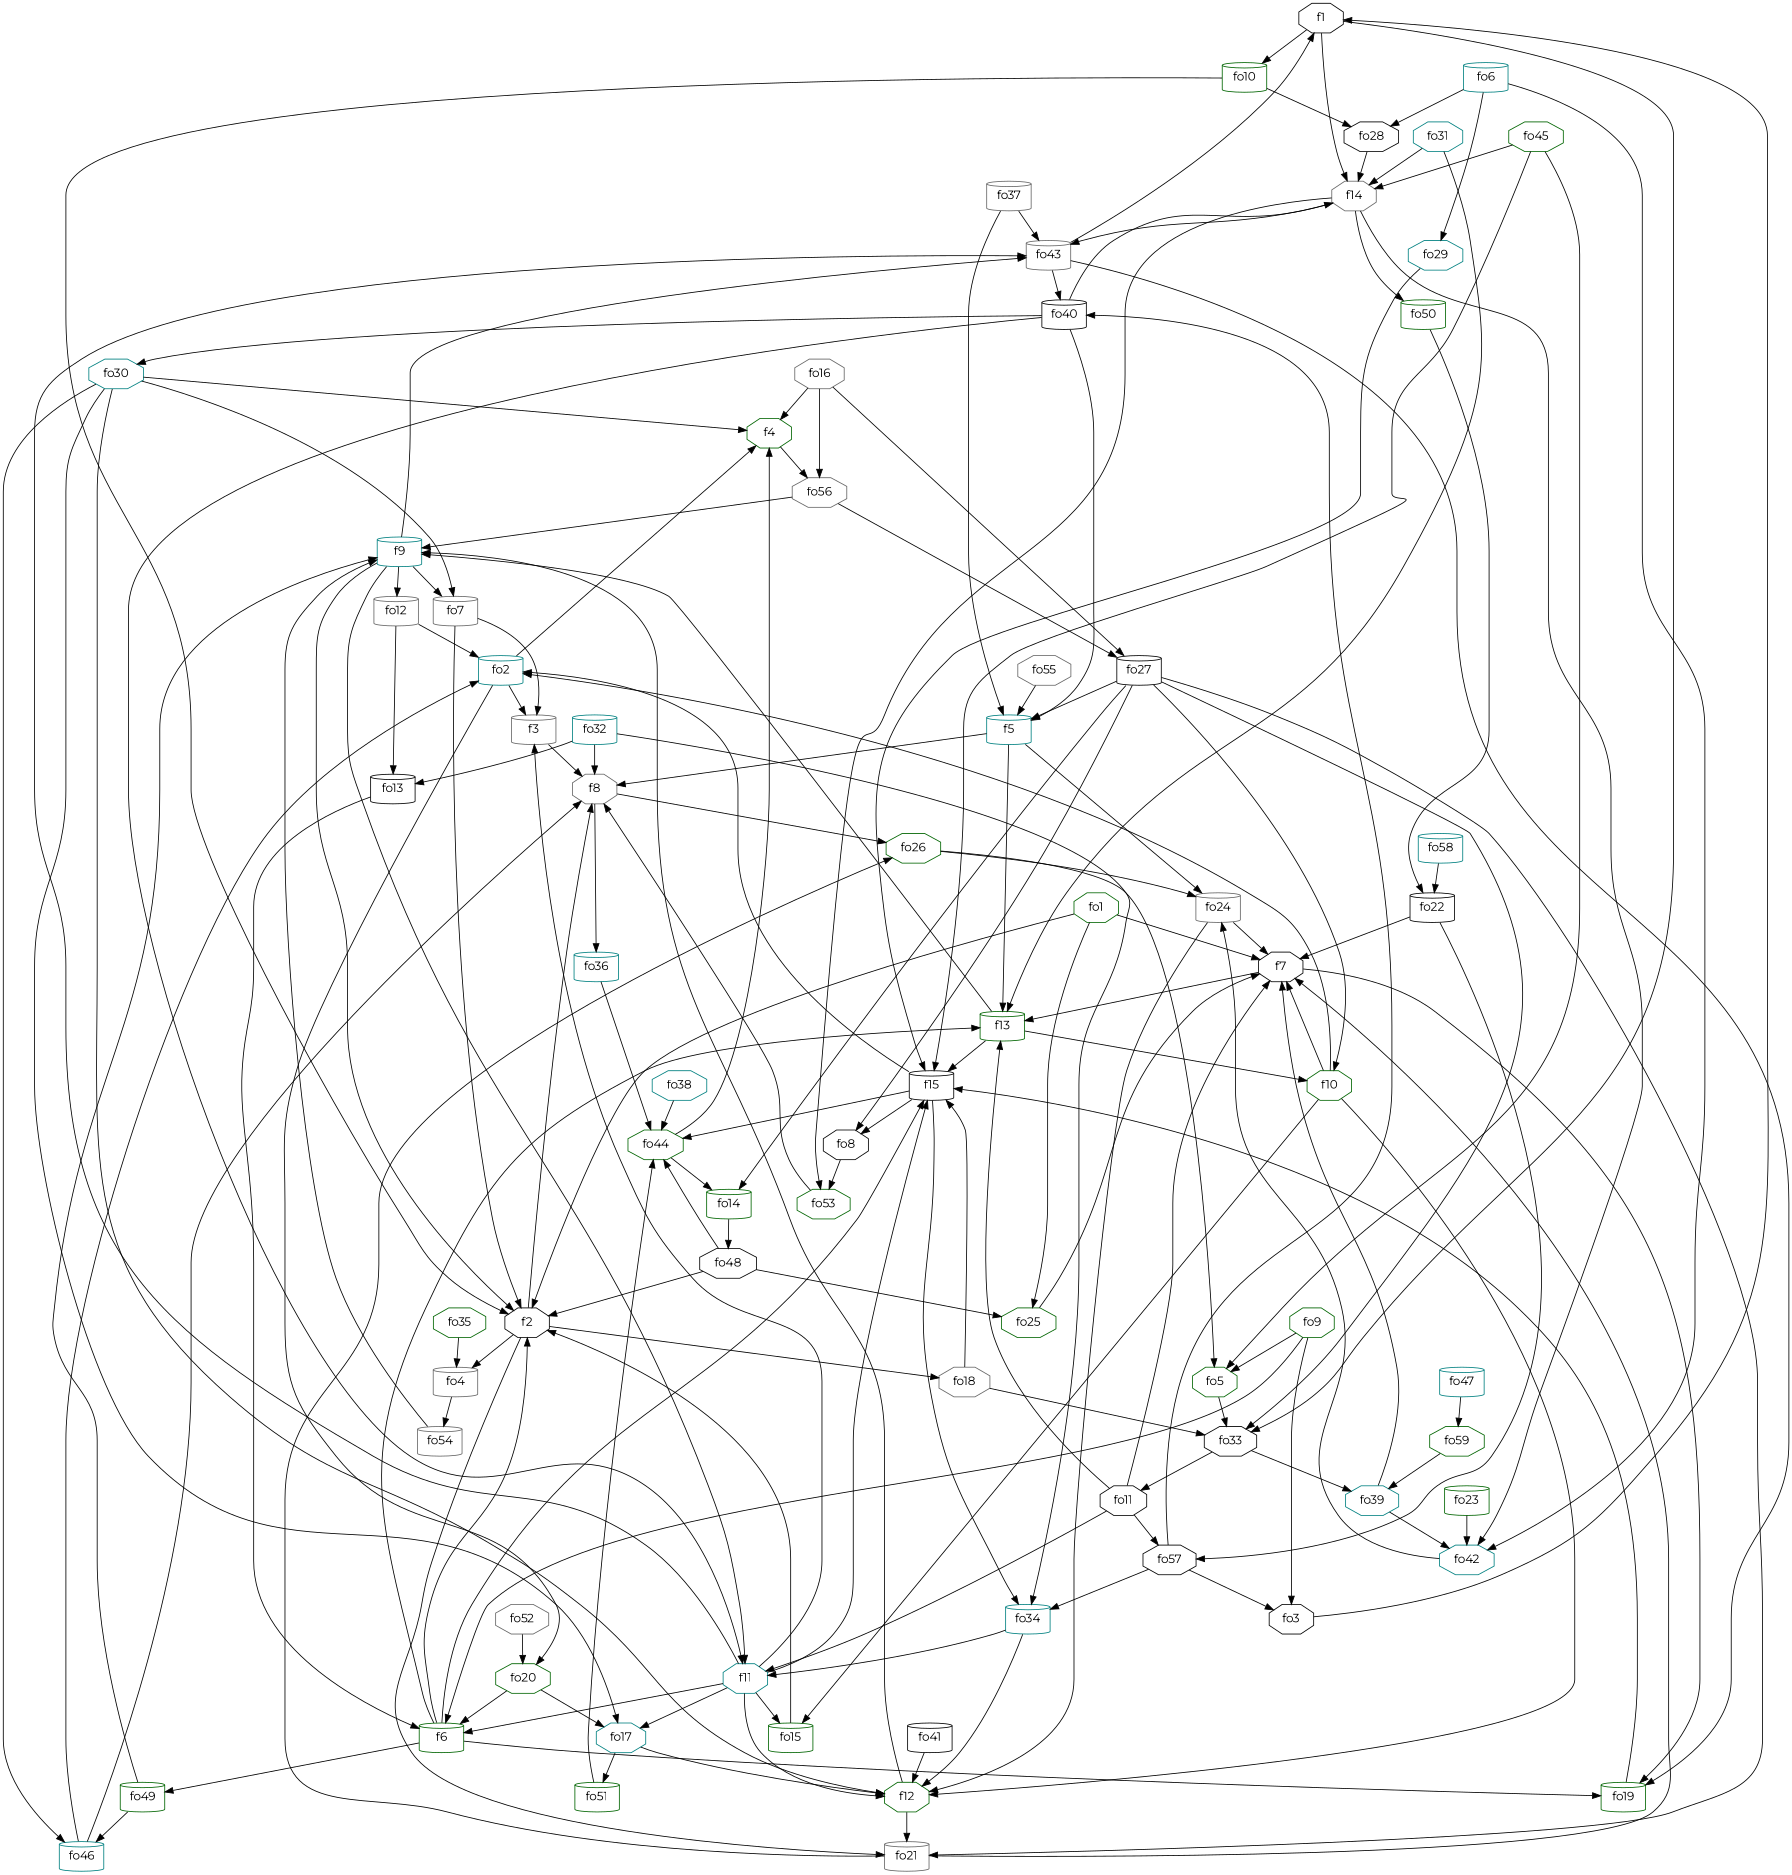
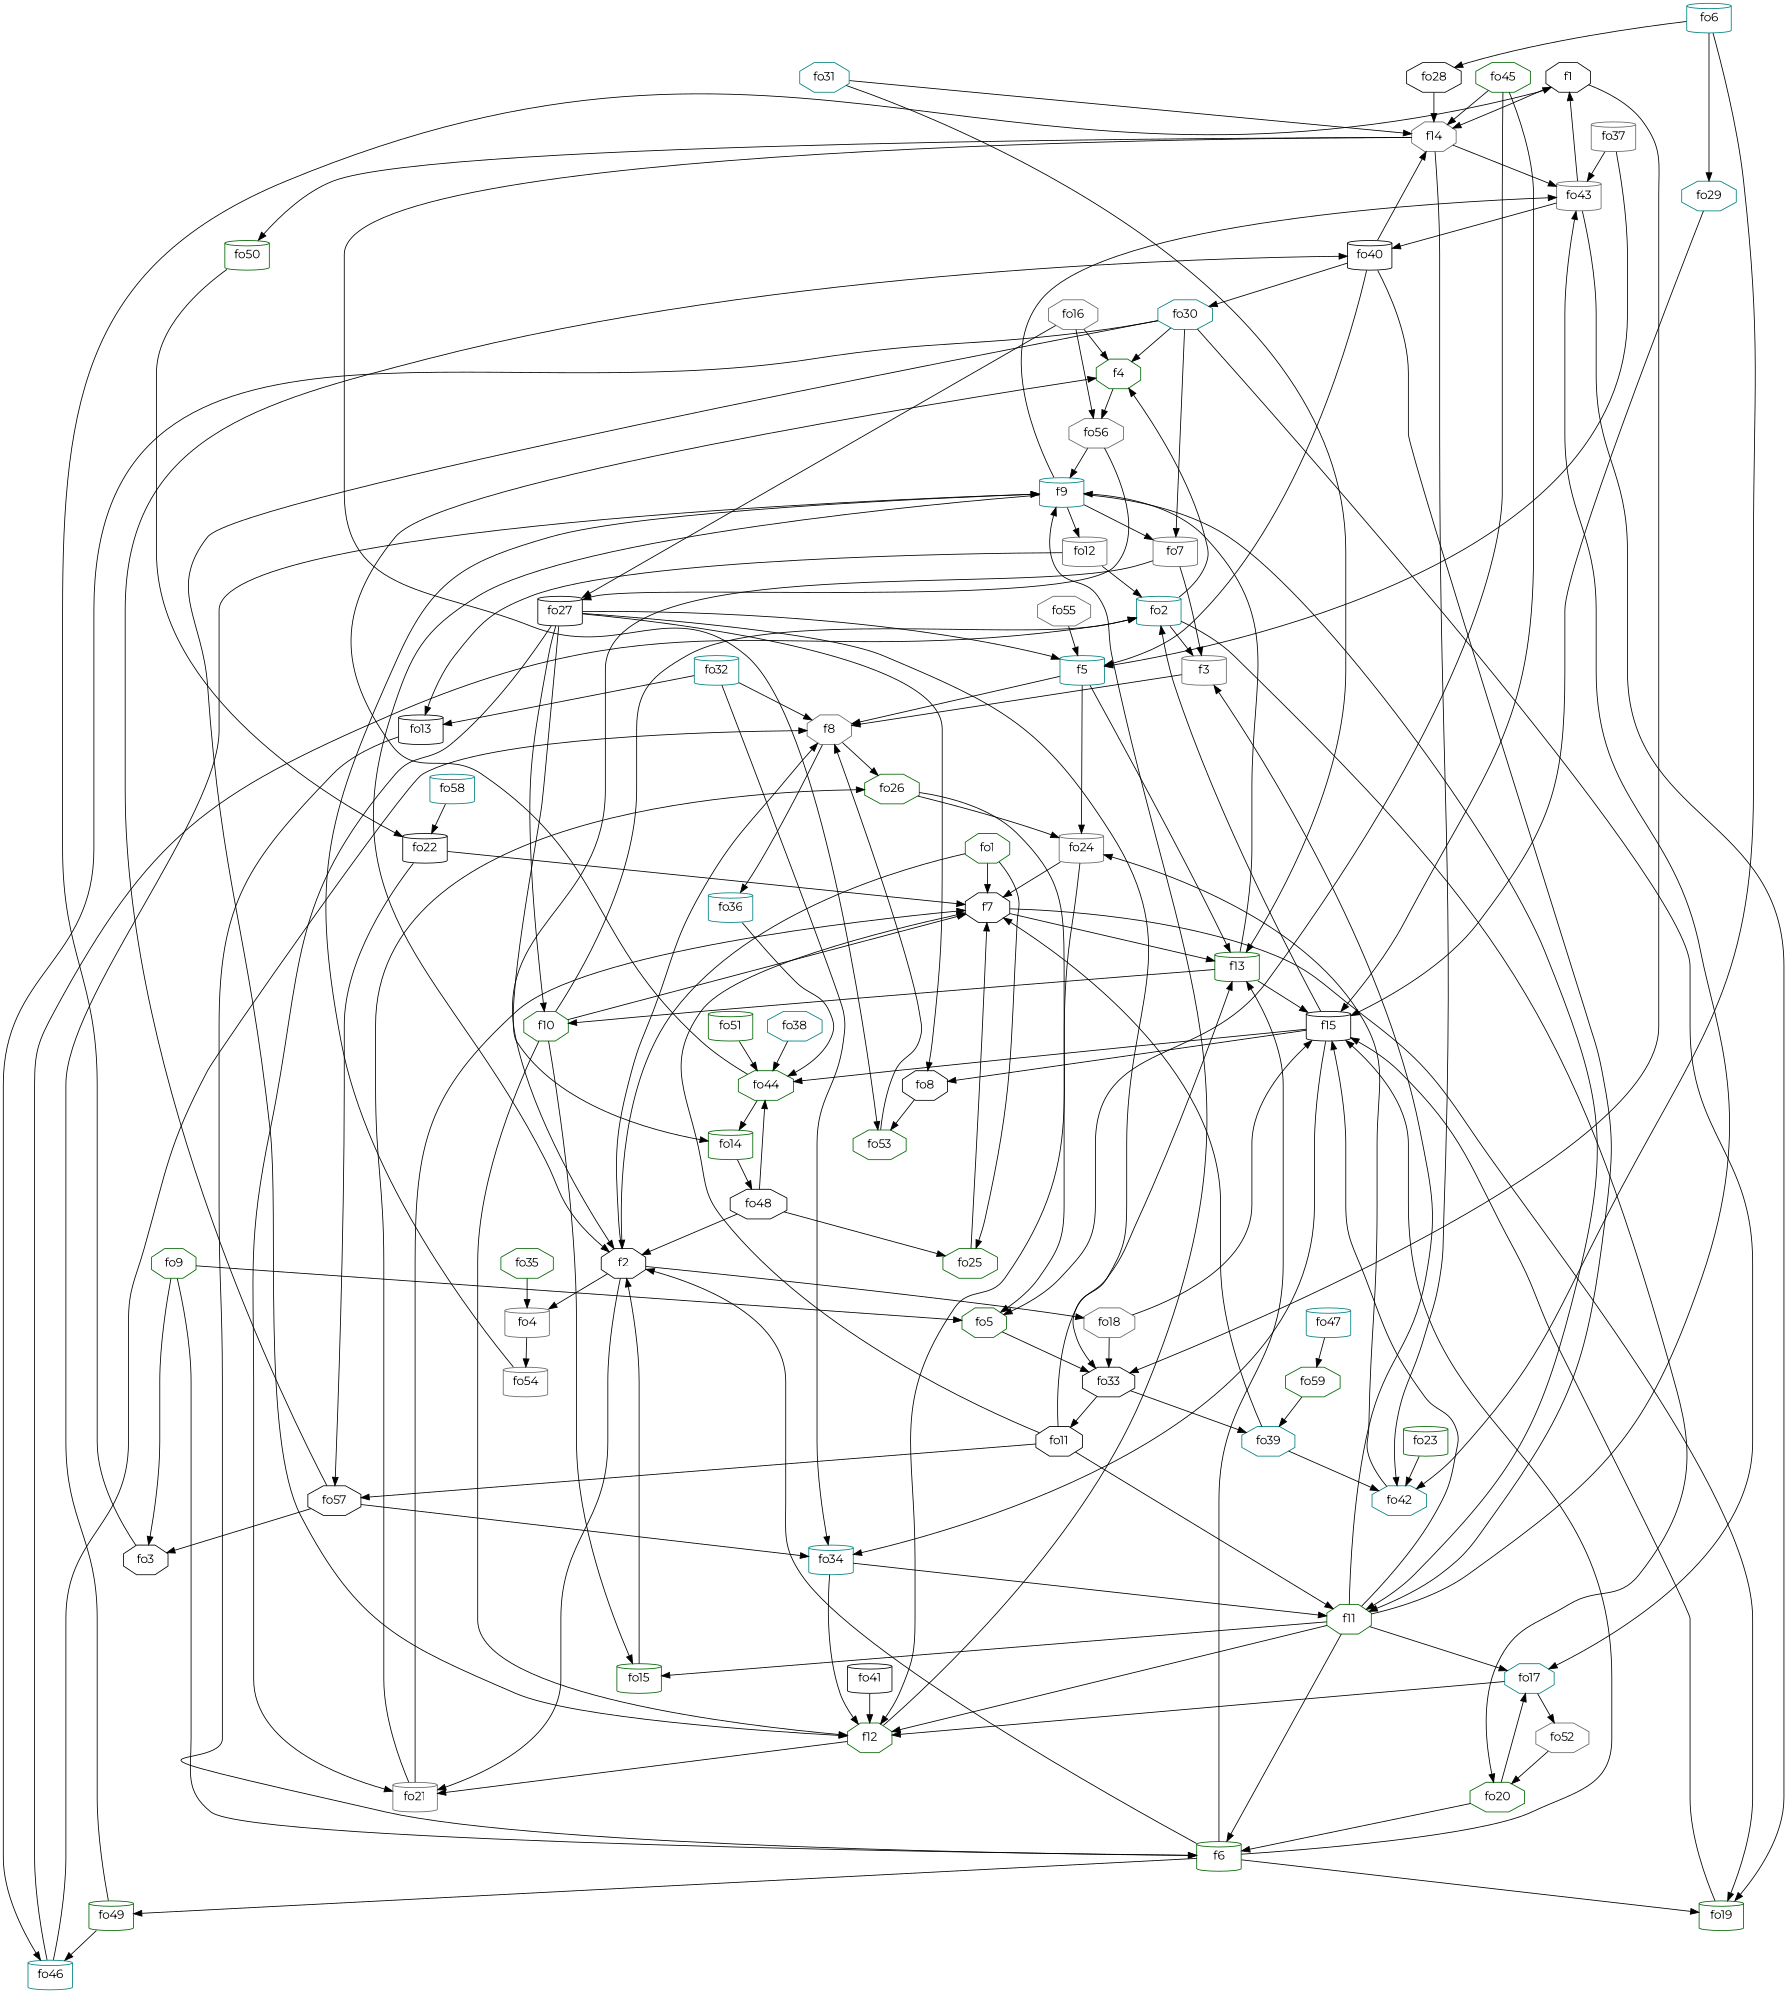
node "fo10": removed
node "f11": color teal -> darkgreen
edge "fo17" -> "fo51": now "fo17" -> "fo52"
